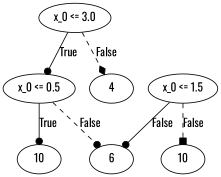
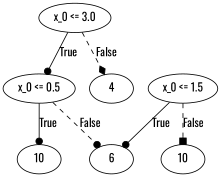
edge "x_0 <= 1.5" -> "6": label "False" -> "True"
